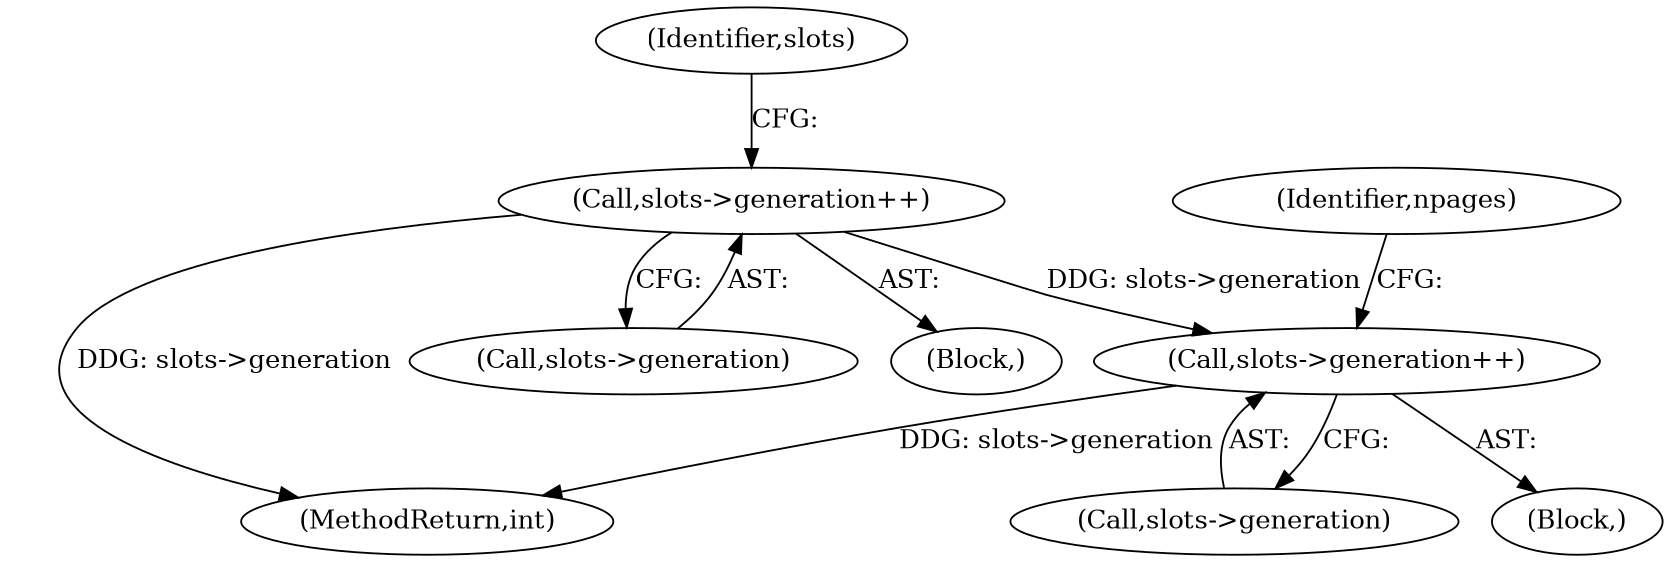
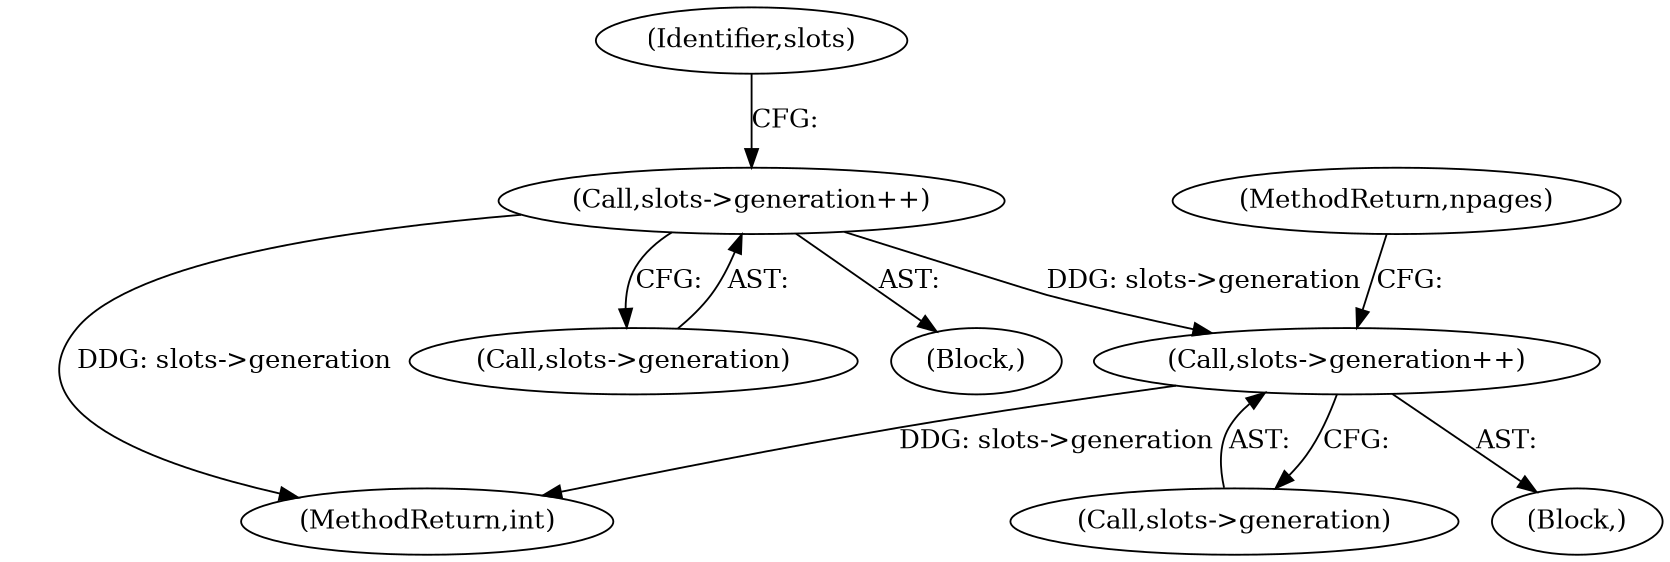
node "(Identifier,npages)": label "(Identifier,npages)" -> "(MethodReturn,npages)"
